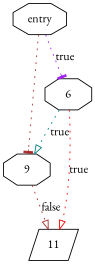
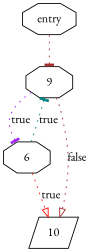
edge "entry" -> "6": now "9" -> "6"
edge "6" -> "9": arrowhead onormal -> tee
node "11": label "11" -> "10"
